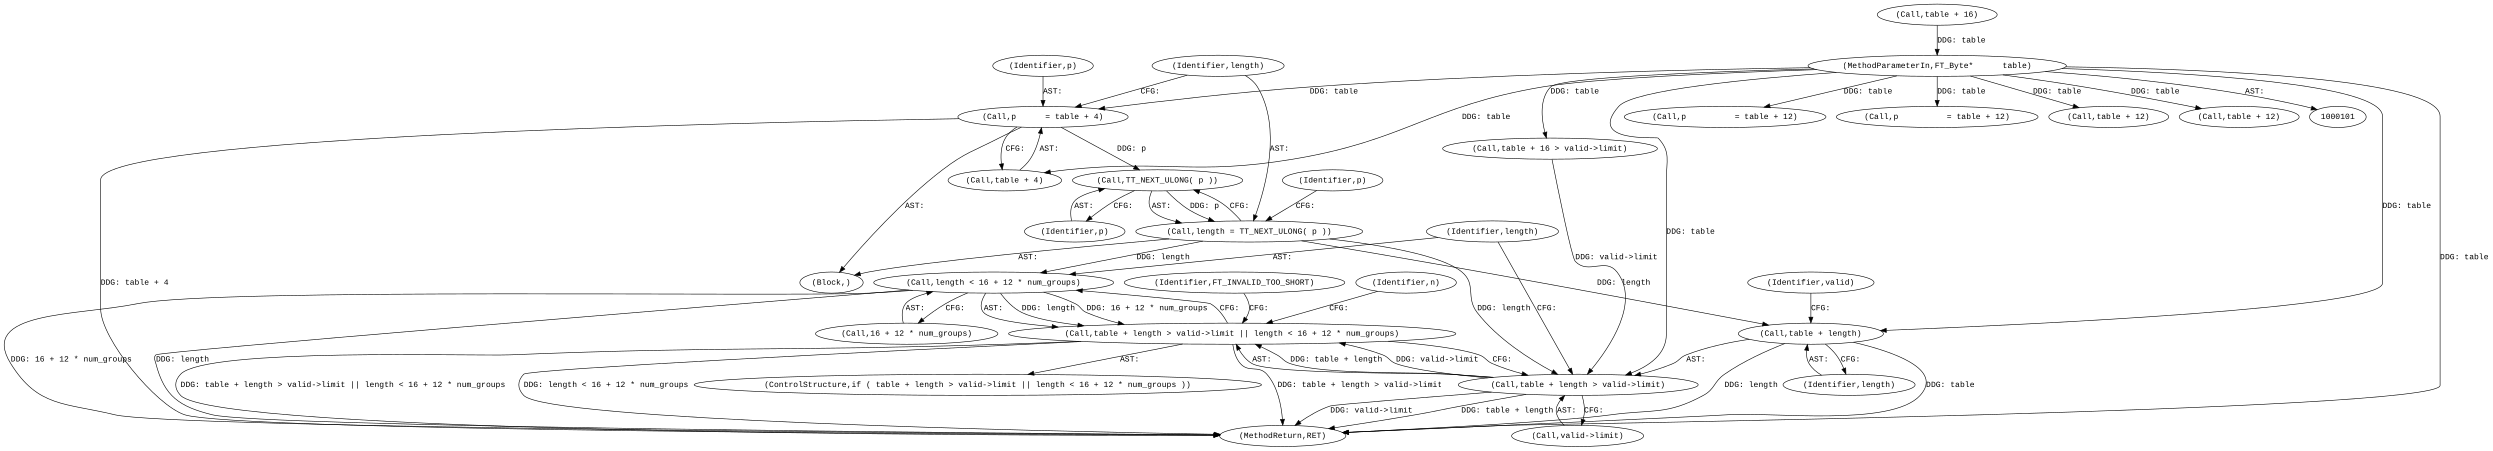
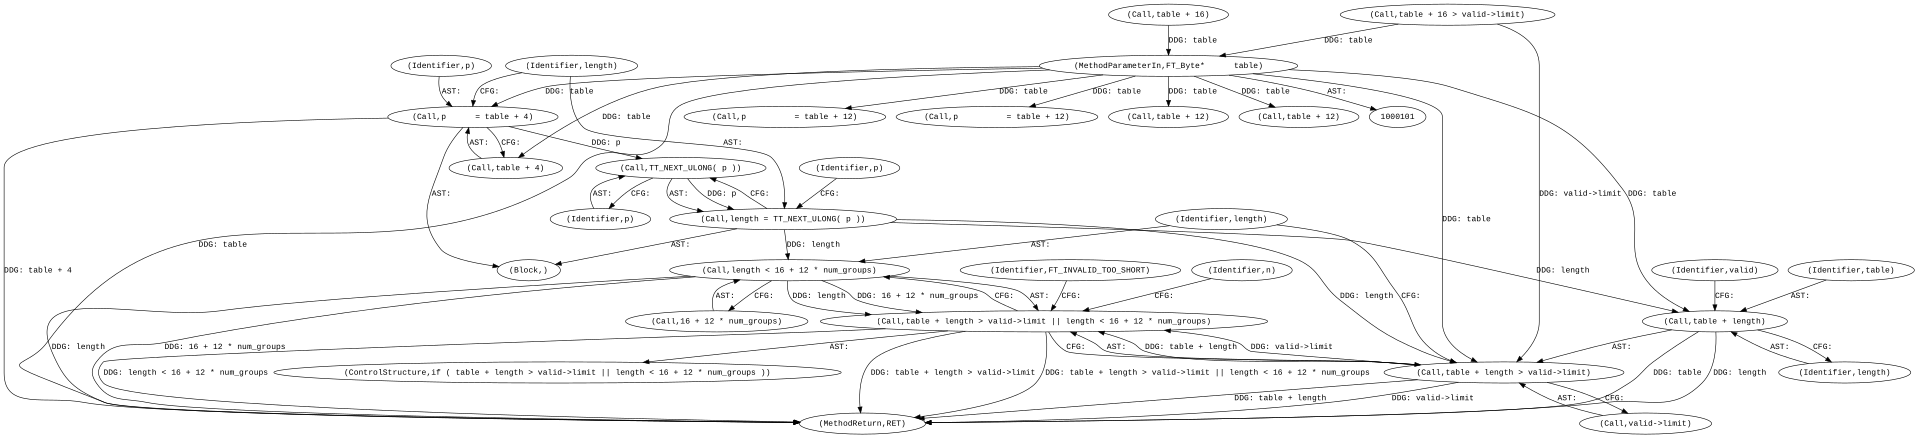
edge "(MethodParameterIn,FT_Byte*      table)" -> "(Call,table + 16 > valid->limit)": reversed
node "(Identifier,table)": added
